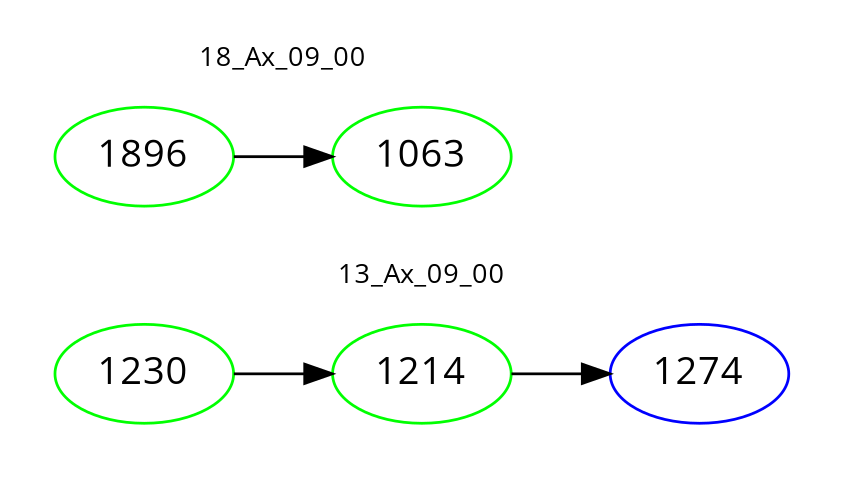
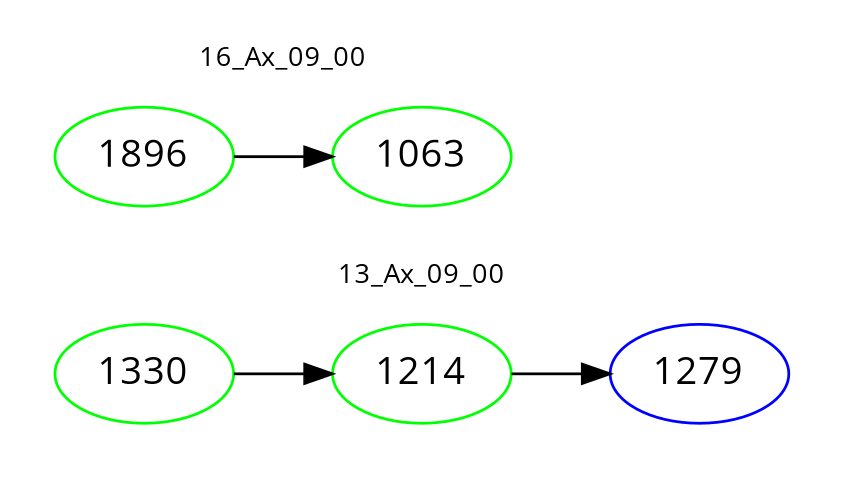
cluster "18_Ax_09_00": label "18_Ax_09_00" -> "16_Ax_09_00"
node "1230": label "1230" -> "1330"
node "1274": label "1274" -> "1279"
